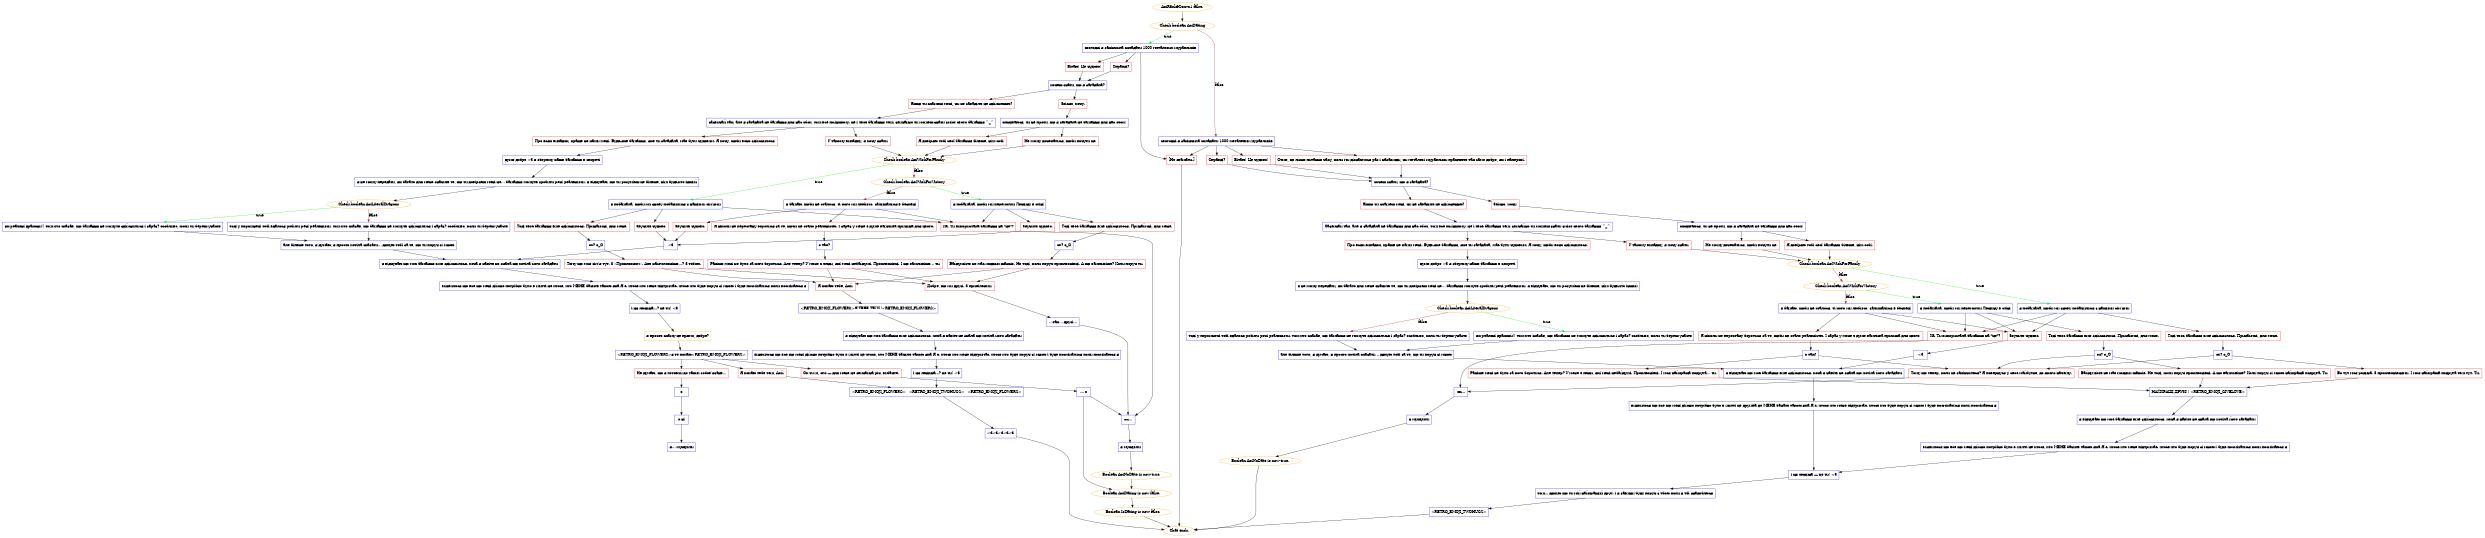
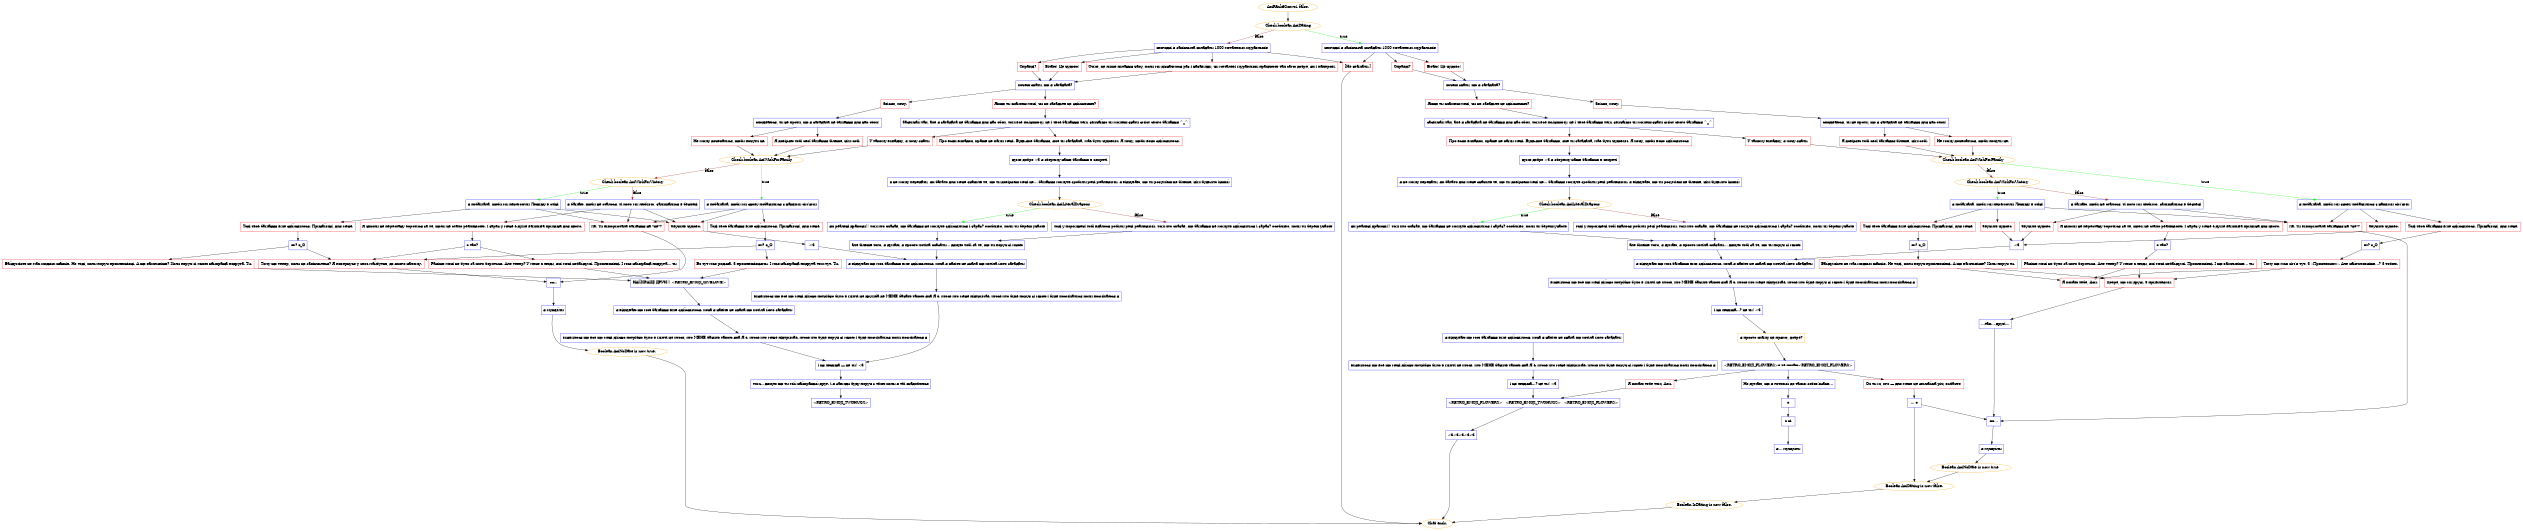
node "<RETRO_EMOJI_FLOWERS>Я ТЕБЕ ТЕЖ!!<RETRO_EMOJI_FLOWERS>": removed
node "Не думаю, що я готовий до таких зобов'язань…": color red -> blue
edge "<RETRO_EMOJI_TWOHUGS>" -> "Chat ends.": removed
